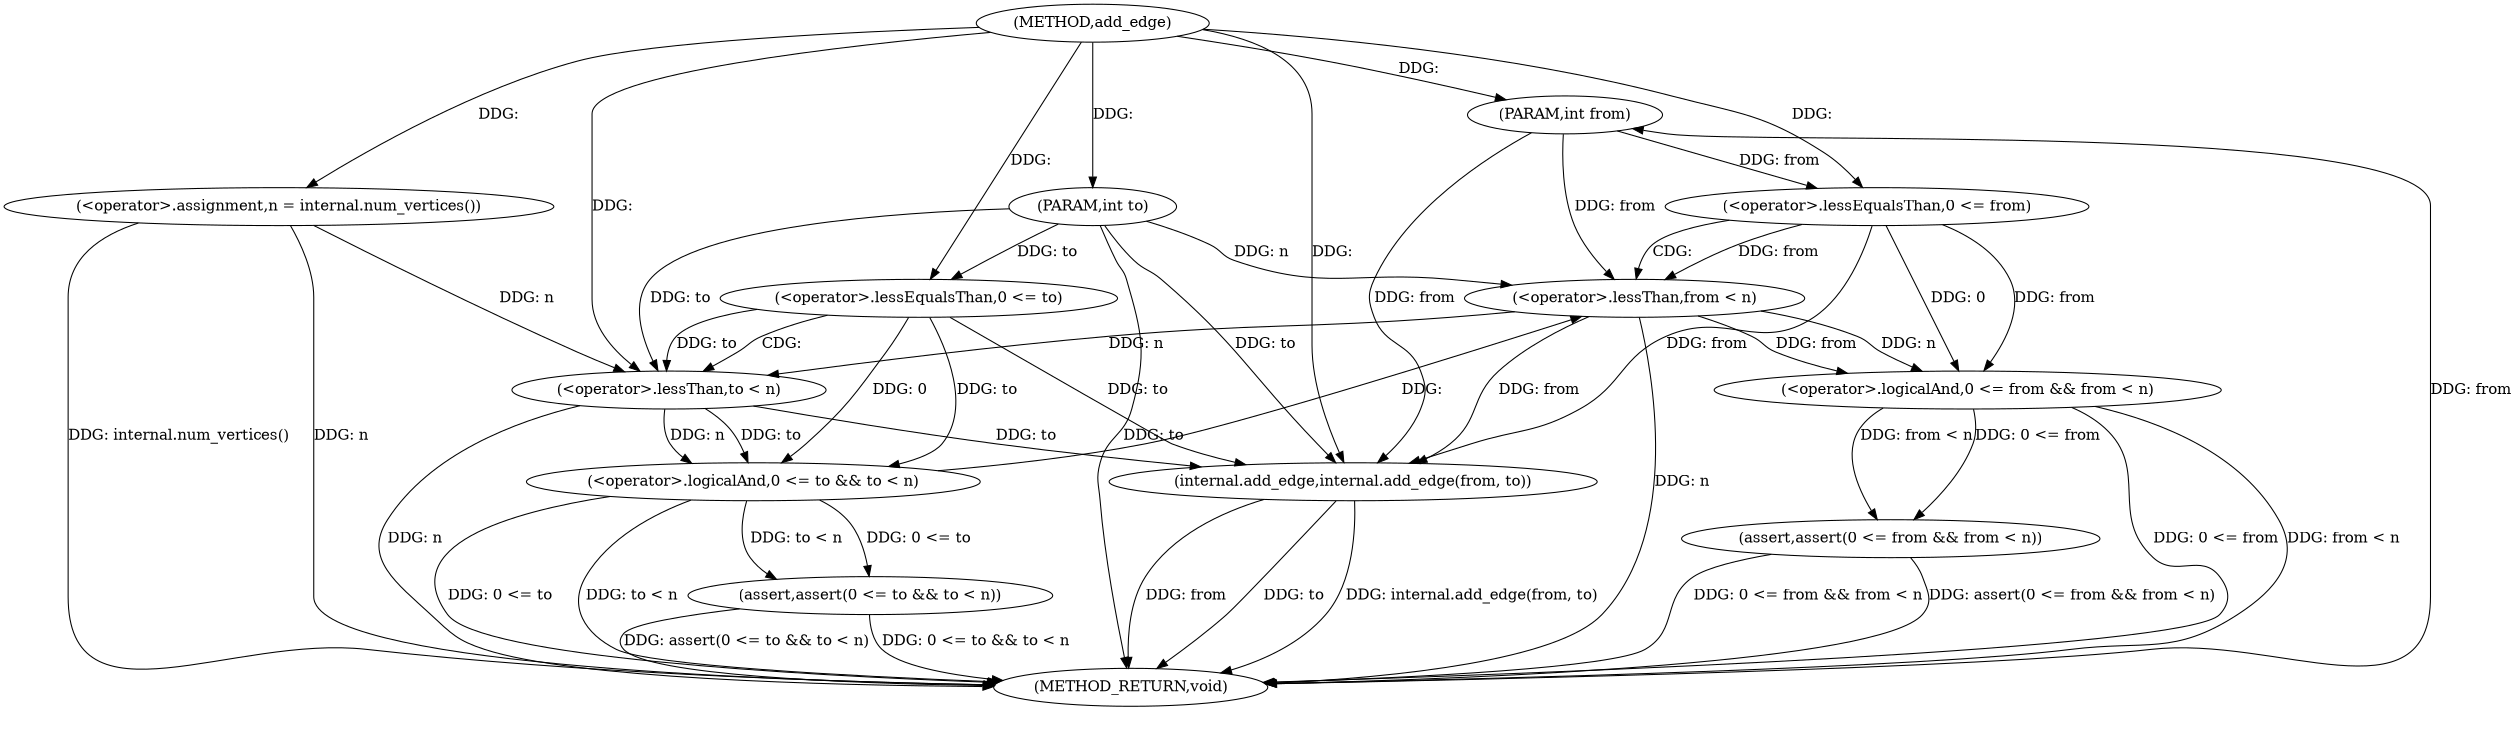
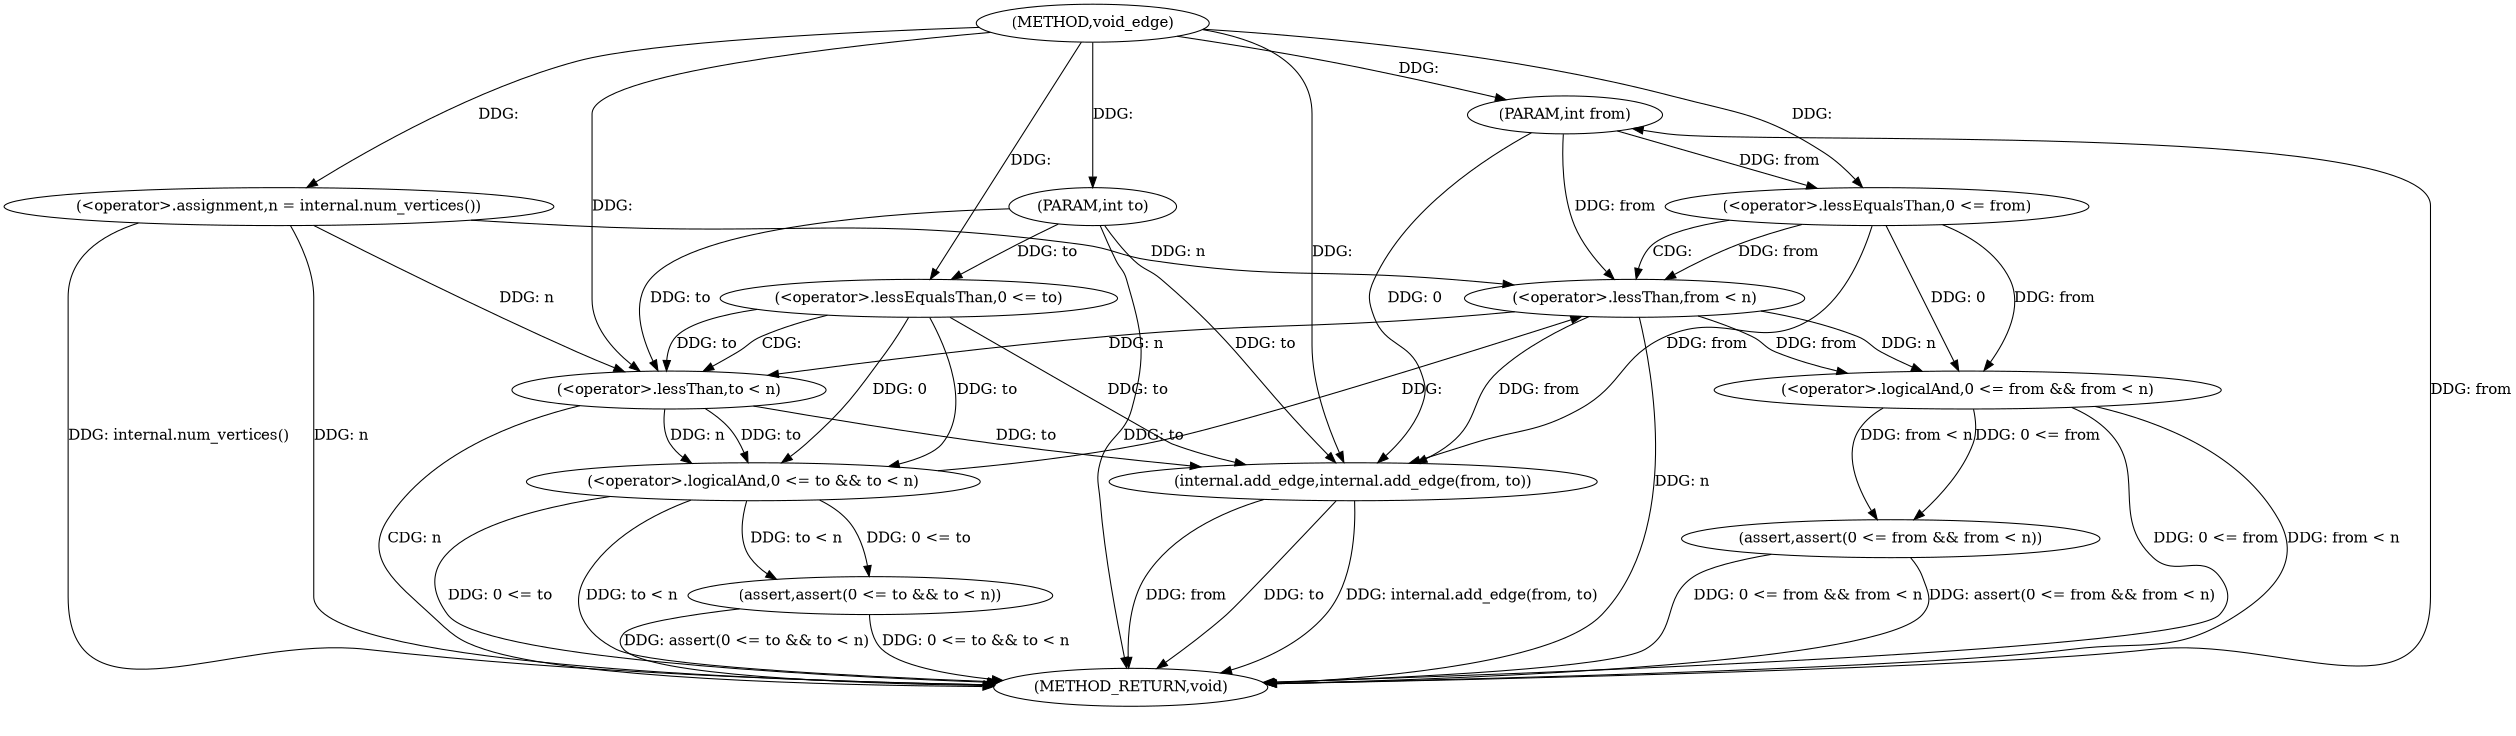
node "(METHOD,add_edge)": label "(METHOD,add_edge)" -> "(METHOD,void_edge)"
edge "(PARAM,int to)" -> "(<operator>.lessThan,from < n)": now "(<operator>.assignment,n = internal.num_vertices())" -> "(<operator>.lessThan,from < n)"
edge "(PARAM,int from)" -> "(internal.add_edge,internal.add_edge(from, to))": label "DDG: from" -> "DDG: 0"
edge "(<operator>.lessThan,to < n)" -> "(METHOD_RETURN,void)": label "DDG: n" -> "CDG: n"
